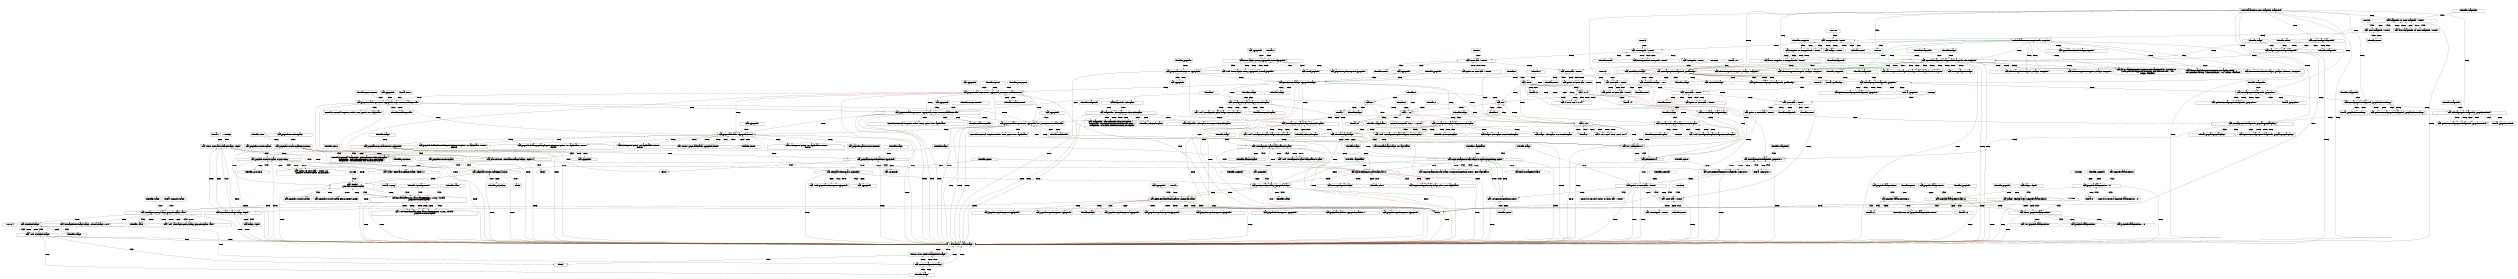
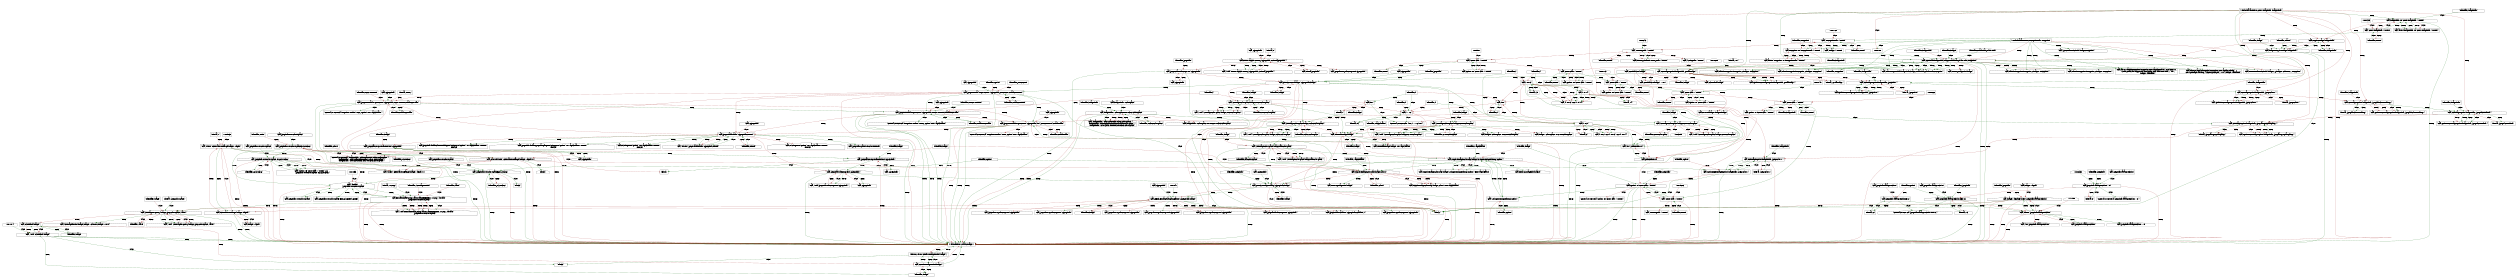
node "(Identifier,ReadBinaryBlobMode)": added
edge "(Call,ResetMagickMemory(&jpeg_info,0,sizeof(jpeg_info)))" -> "(Call,jpeg_create_decompress(&jpeg_info))": label "AST: " -> "DDG: "
edge "(Call,i=1)" -> "(Call,i < 16)": now "(Call,SetImageColorspace(image,sRGBColorspace))" -> "(Call,i < 16)"
edge "(Literal,14)" -> "(Call,error_manager.image=image)": now "(Literal,14)" -> "(Call,i != 14)"
edge "(Identifier,GRAYColorspace)" -> "(Call,SetImageColorspace(image,GRAYColorspace))": label "DDG: " -> "AST: "
edge "(Identifier,ReadProfile)" -> "(Call,(int) (JPEG_APP0+i))": removed, label "CFG:"
